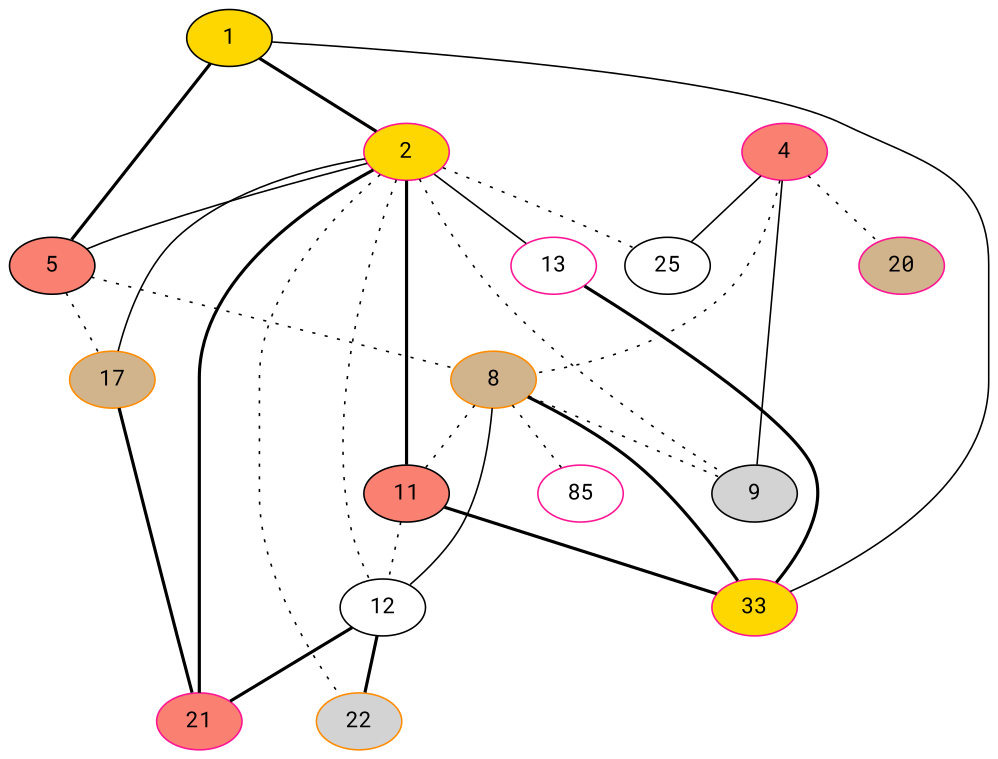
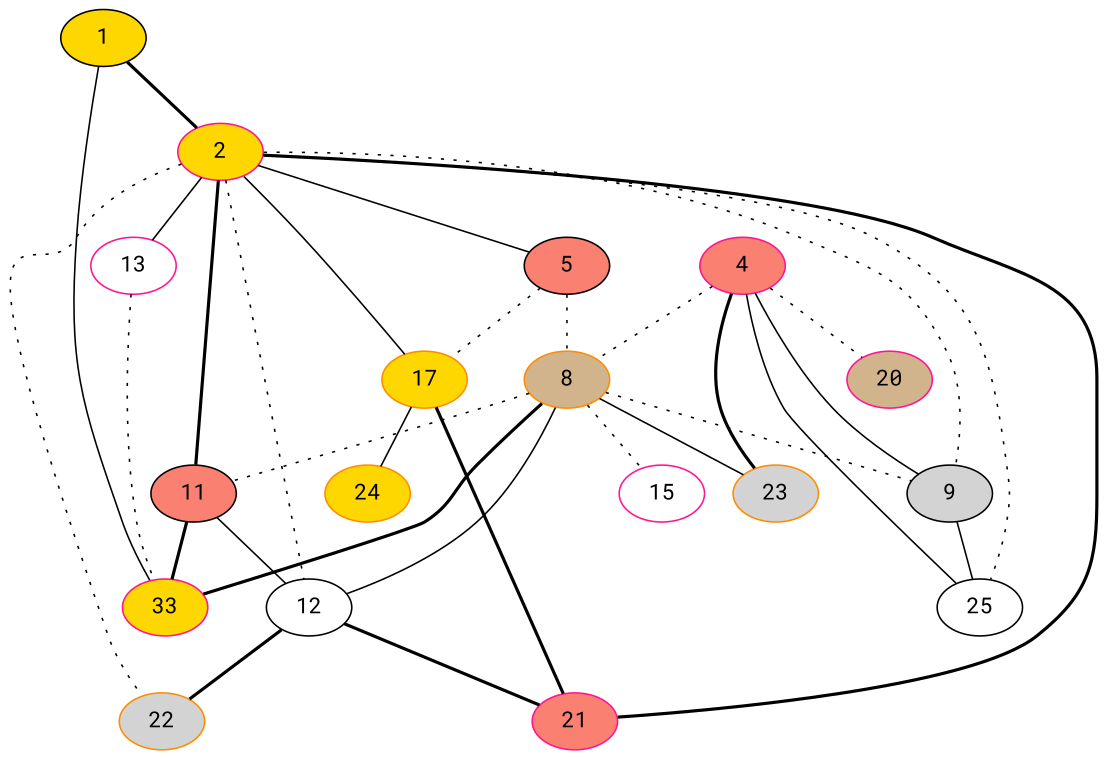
edge "1" -- "5": removed
node "17": fillcolor tan -> gold
edge "13" -- "33": style bold -> dotted
node "24": added
node "85": label "85" -> "15"
node "23": added
edge "11" -- "12": style dotted -> solid
edge "9" -- "25": added
